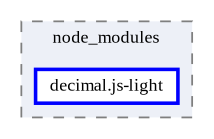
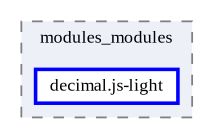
cluster "node_modules": label "node_modules" -> "modules_modules"
